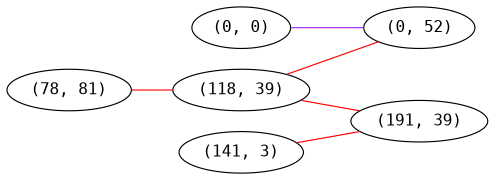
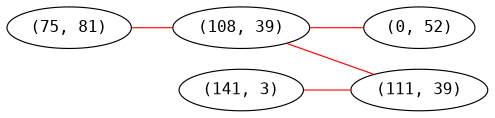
node "(0, 0)": removed
node "(78, 81)": label "(78, 81)" -> "(75, 81)"
node "(118, 39)": label "(118, 39)" -> "(108, 39)"
node "(191, 39)": label "(191, 39)" -> "(111, 39)"
